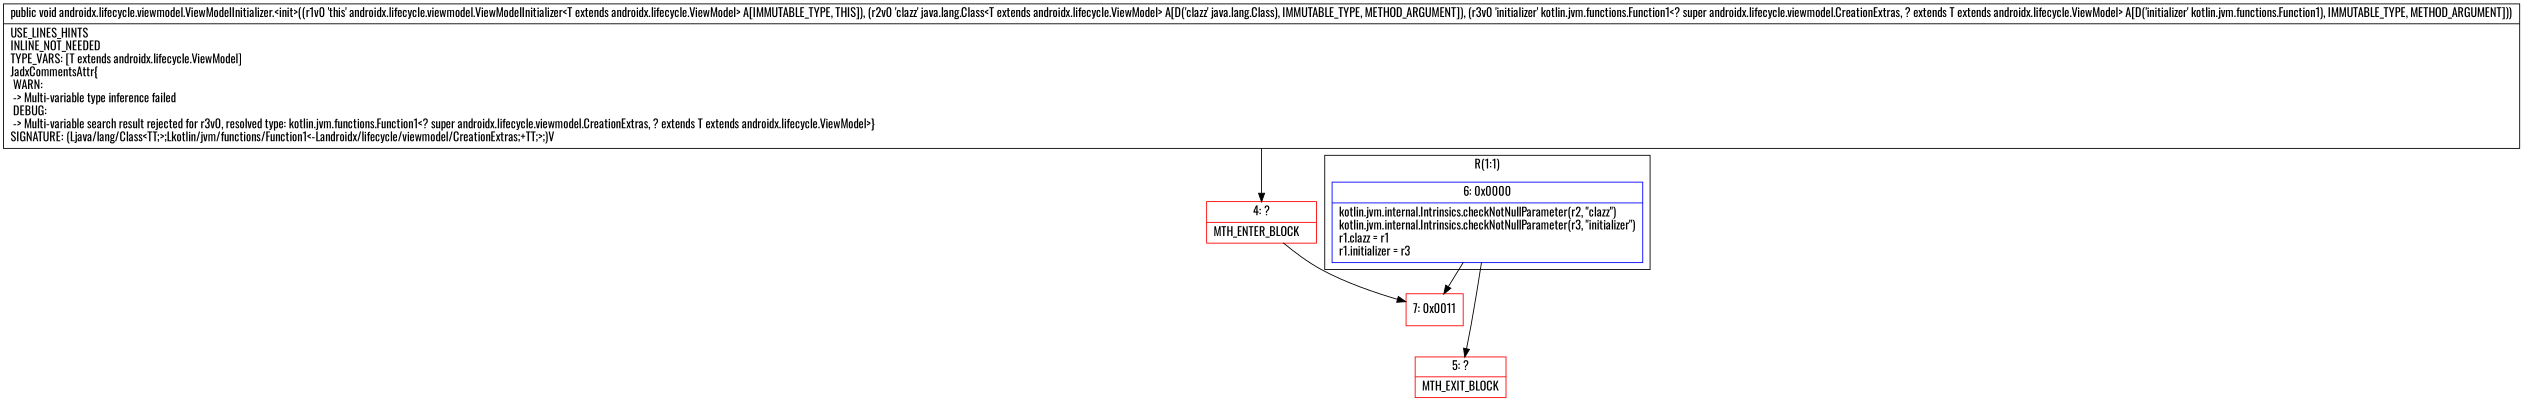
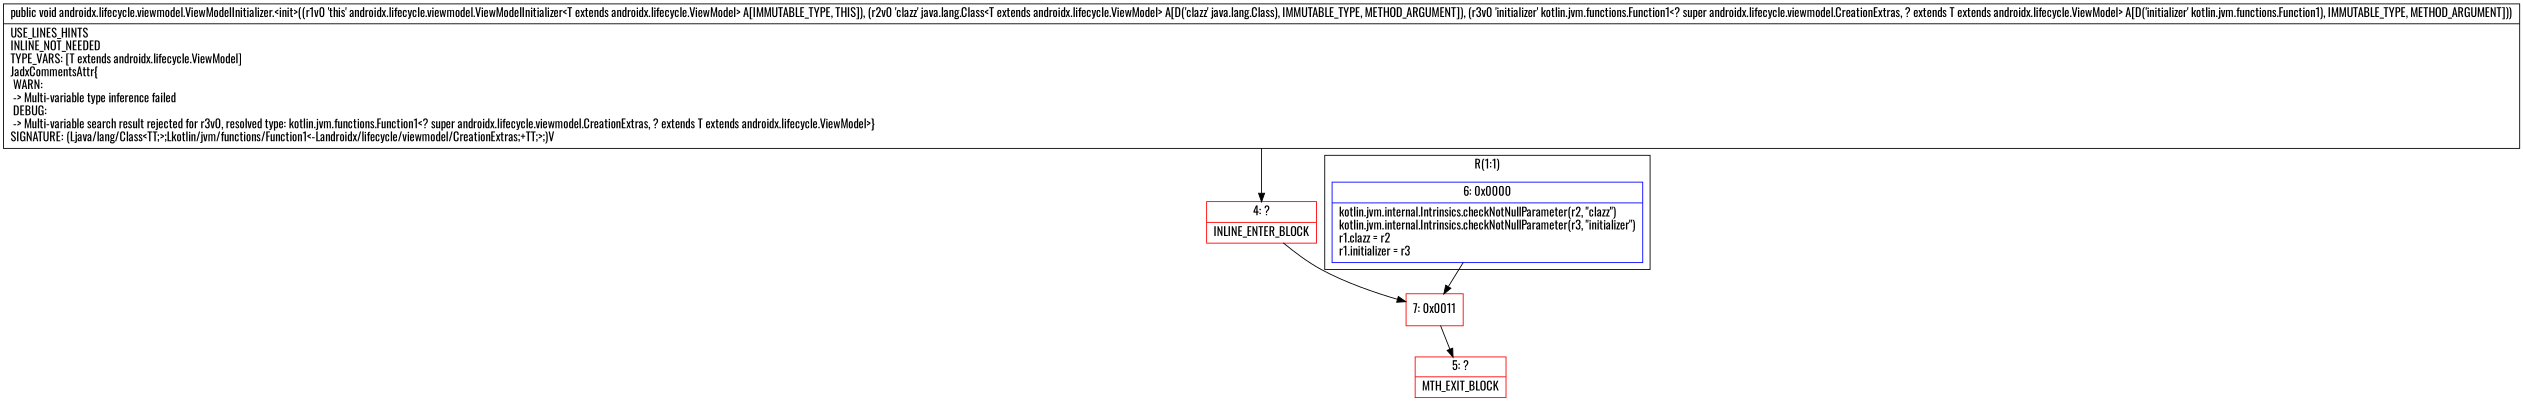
node "4: ?": text "MTH_ENTER_BLOCK" -> "INLINE_ENTER_BLOCK"
node "6: 0x0000": text "r1.clazz = r1" -> "r1.clazz = r2"
edge "6: 0x0000" -> "5: ?": now "7: 0x0011" -> "5: ?"
